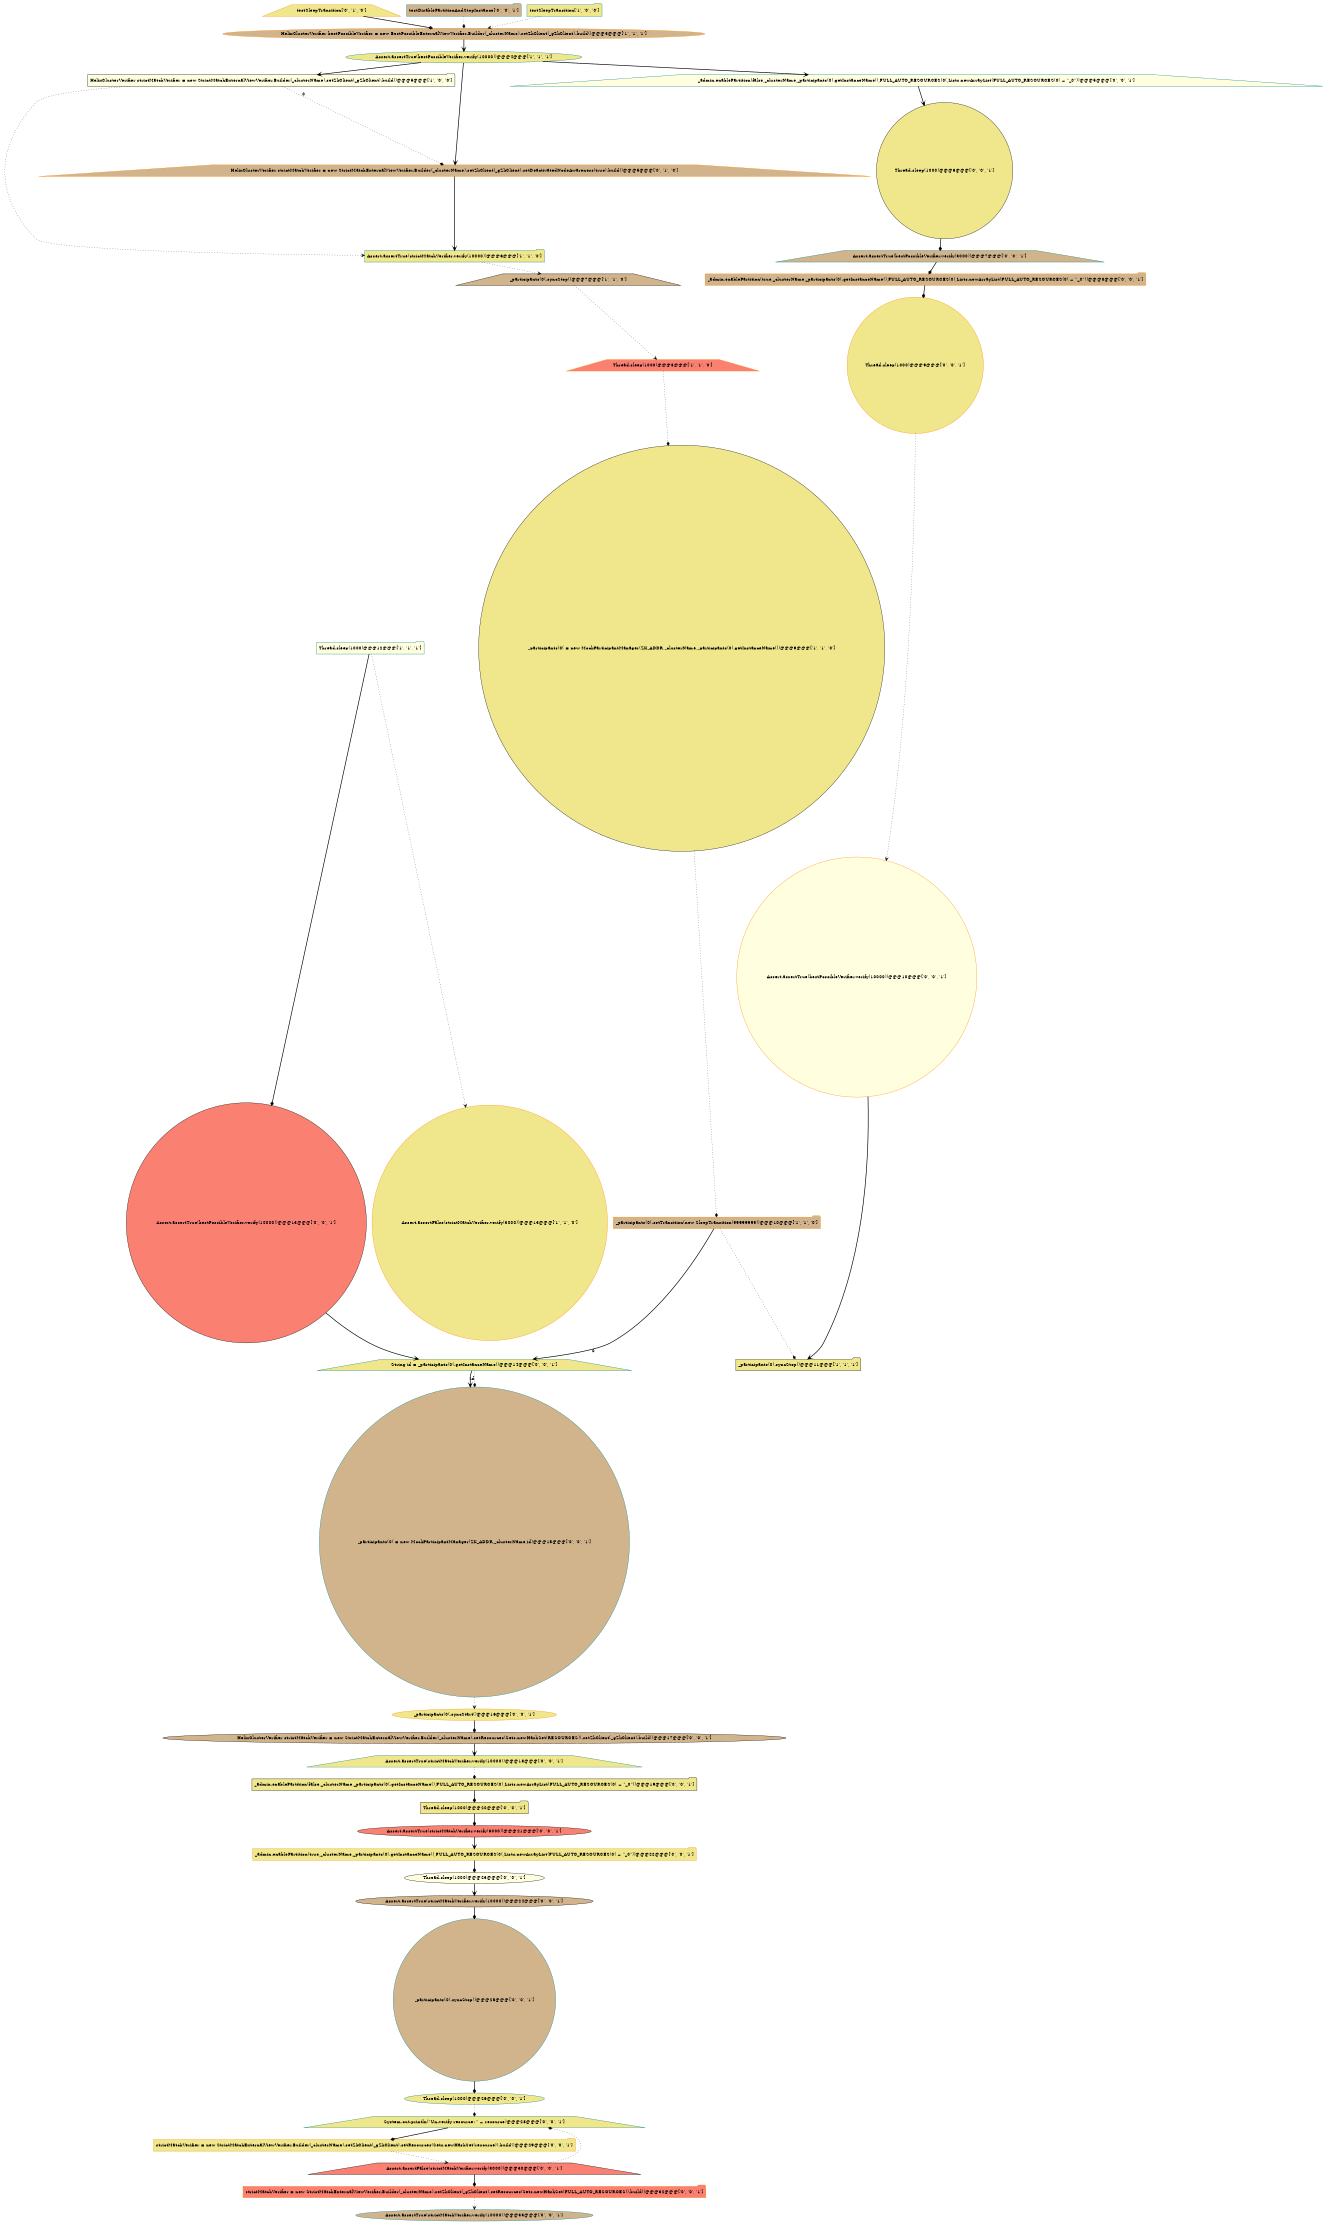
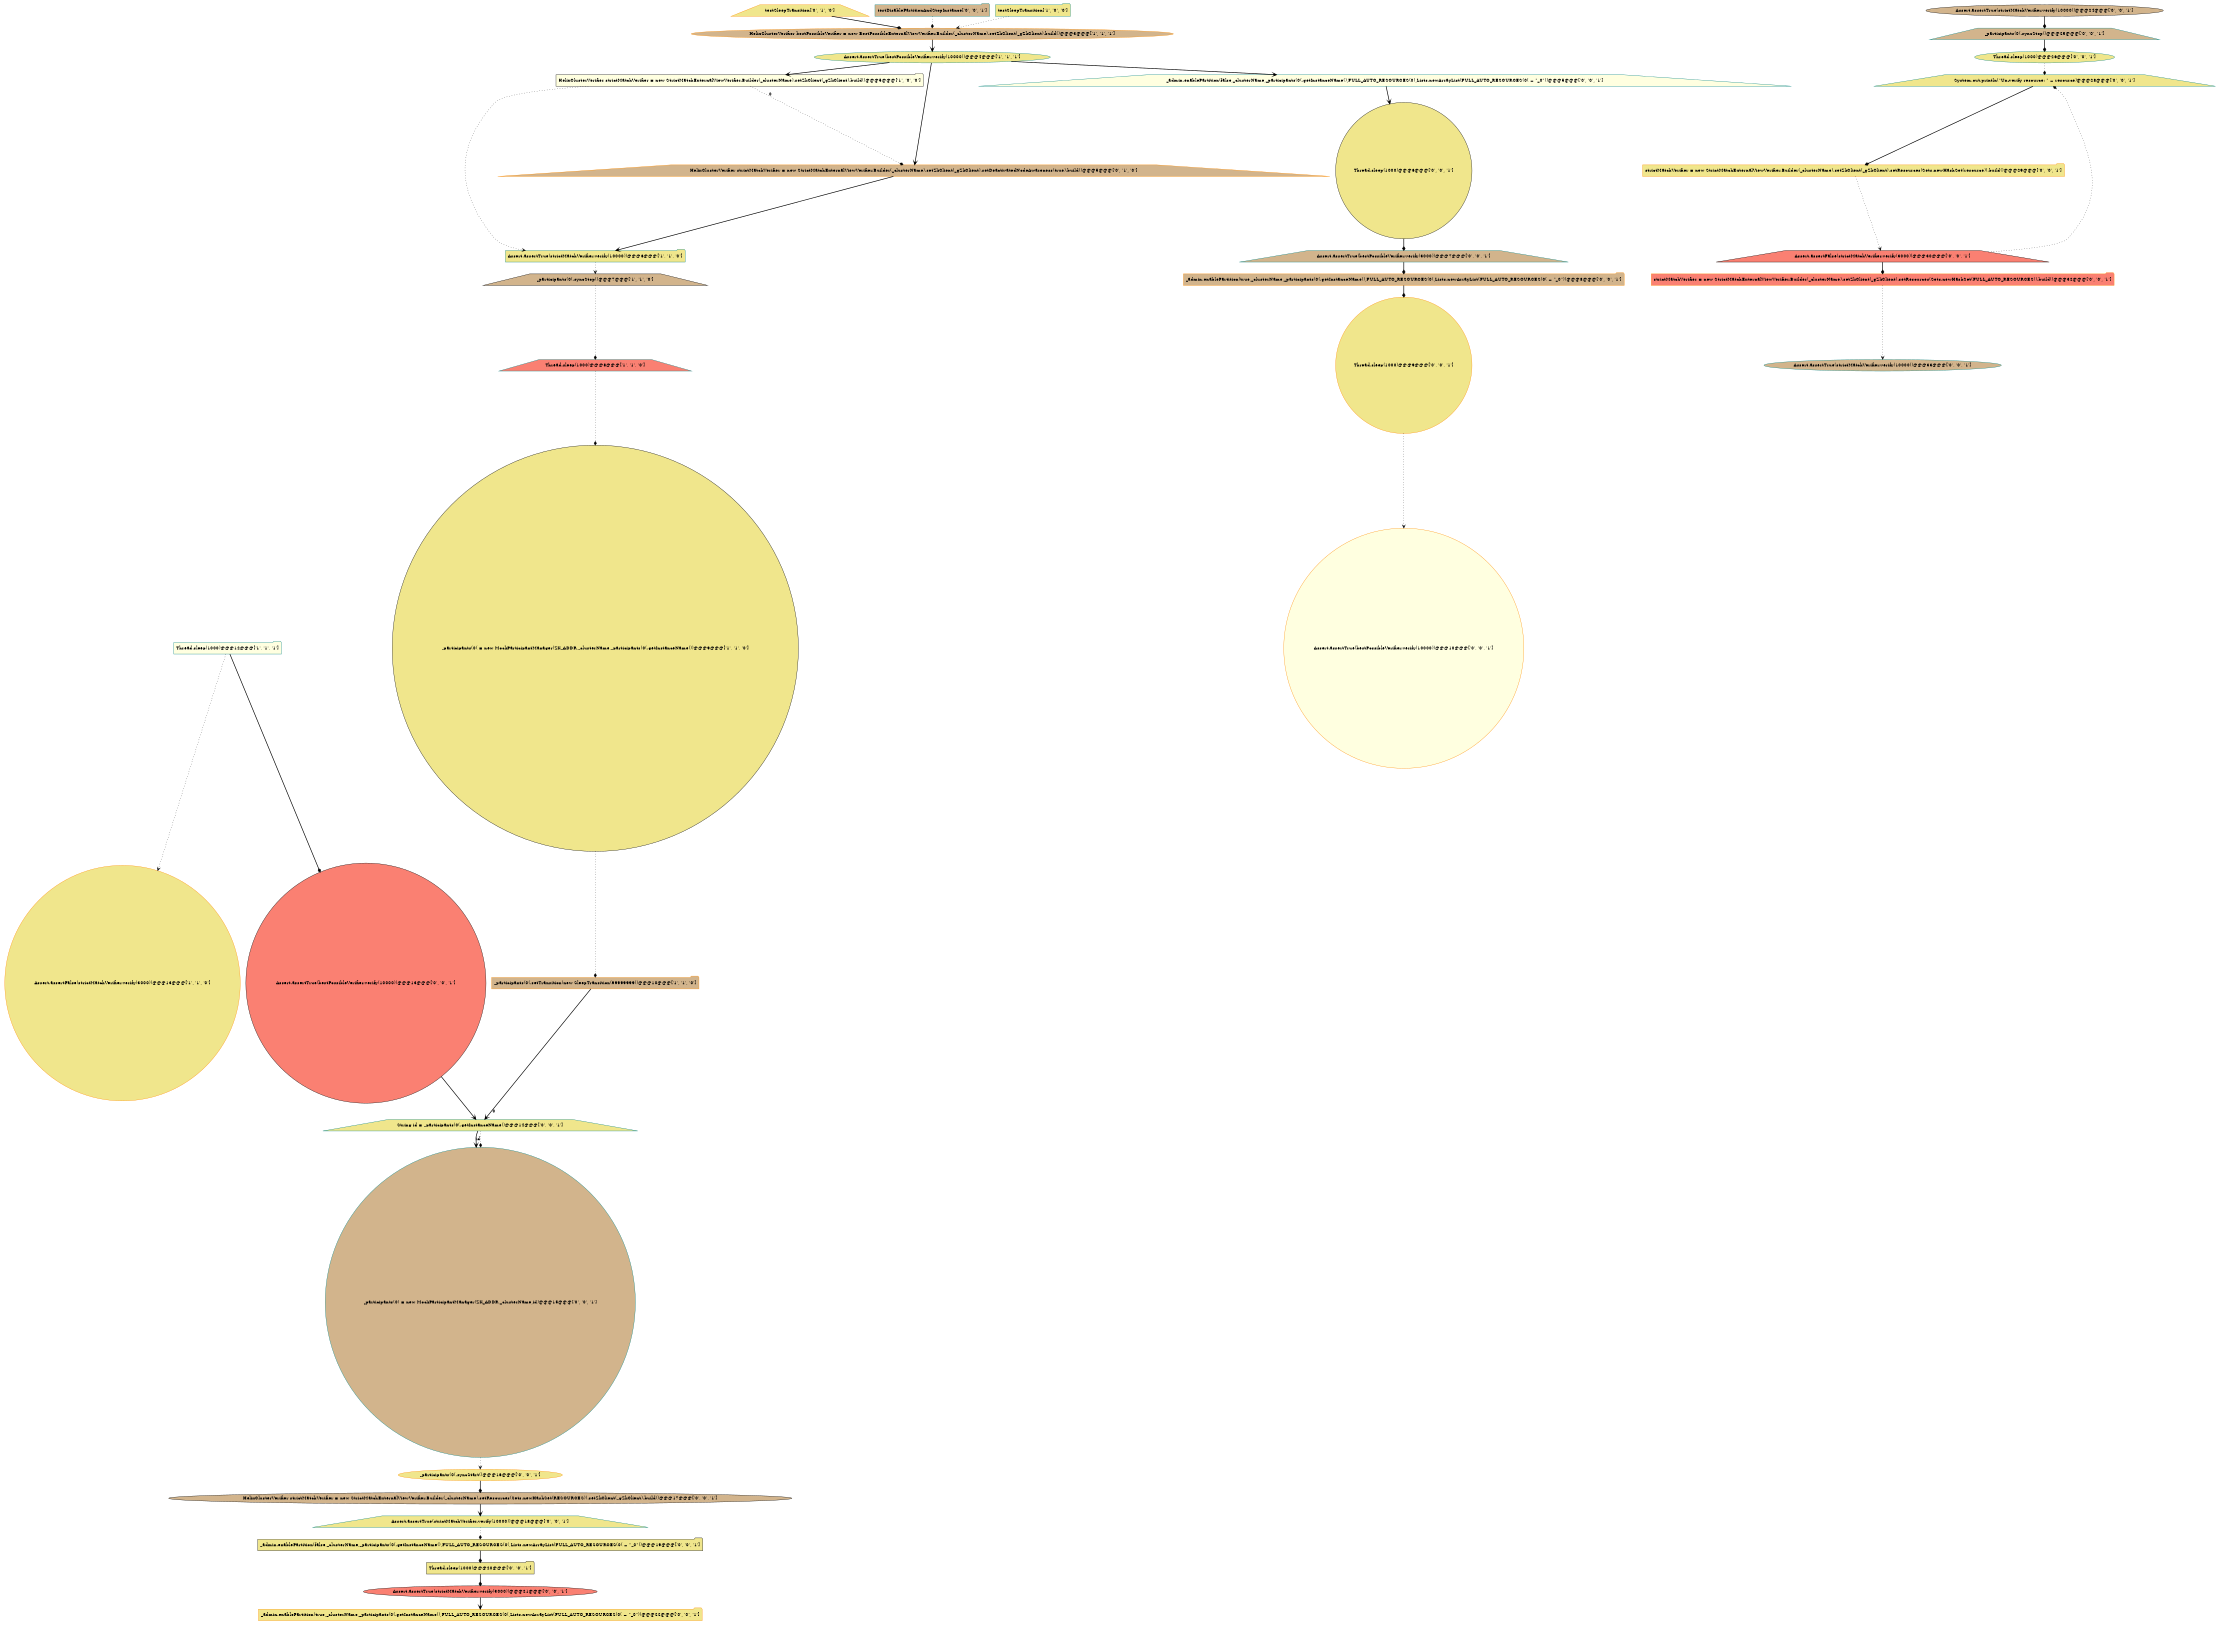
edge "_participants(0(.syncStop()@@@7@@@['1', '1', '0']" -> "Thread.sleep(1000)@@@8@@@['1', '1', '0']": arrowhead vee -> diamond
node "Thread.sleep(1000)@@@8@@@['1', '1', '0']": color darkorange -> teal
node "_participants(0(.syncStop()@@@11@@@['1', '1', '1']": removed
node "Thread.sleep(1000)@@@23@@@['0', '0', '1']": removed
node "_participants(0(.syncStop()@@@25@@@['0', '0', '1']": shape circle -> trapezium
